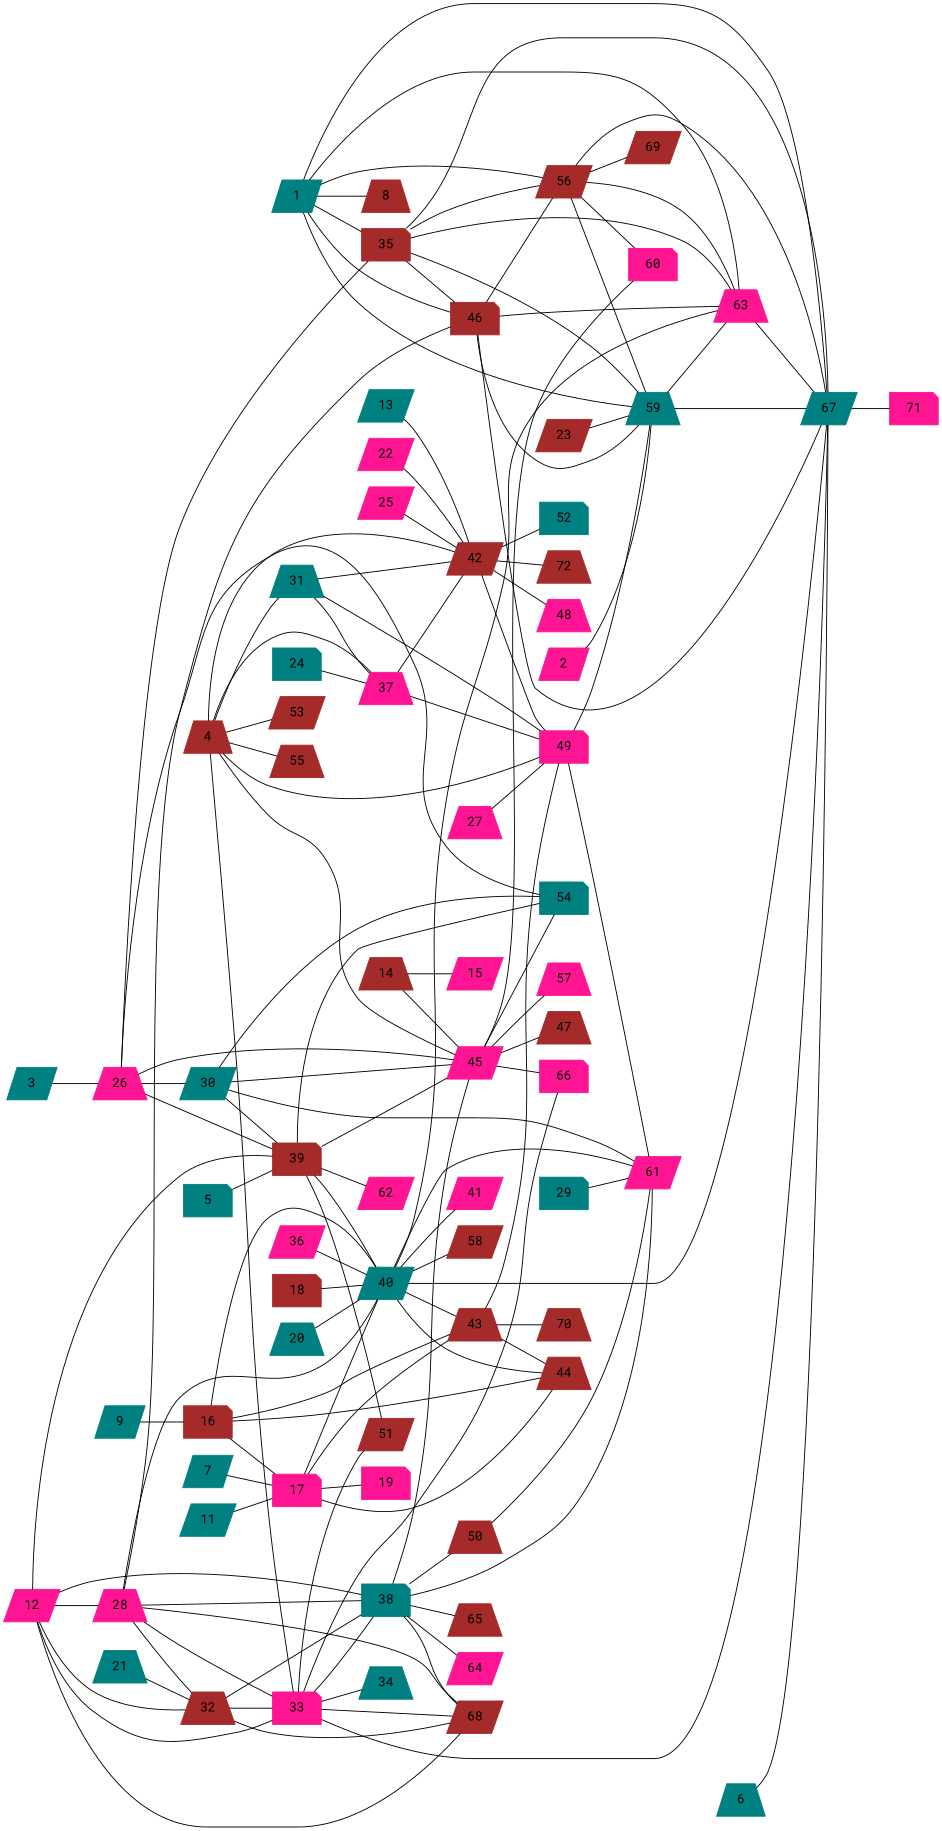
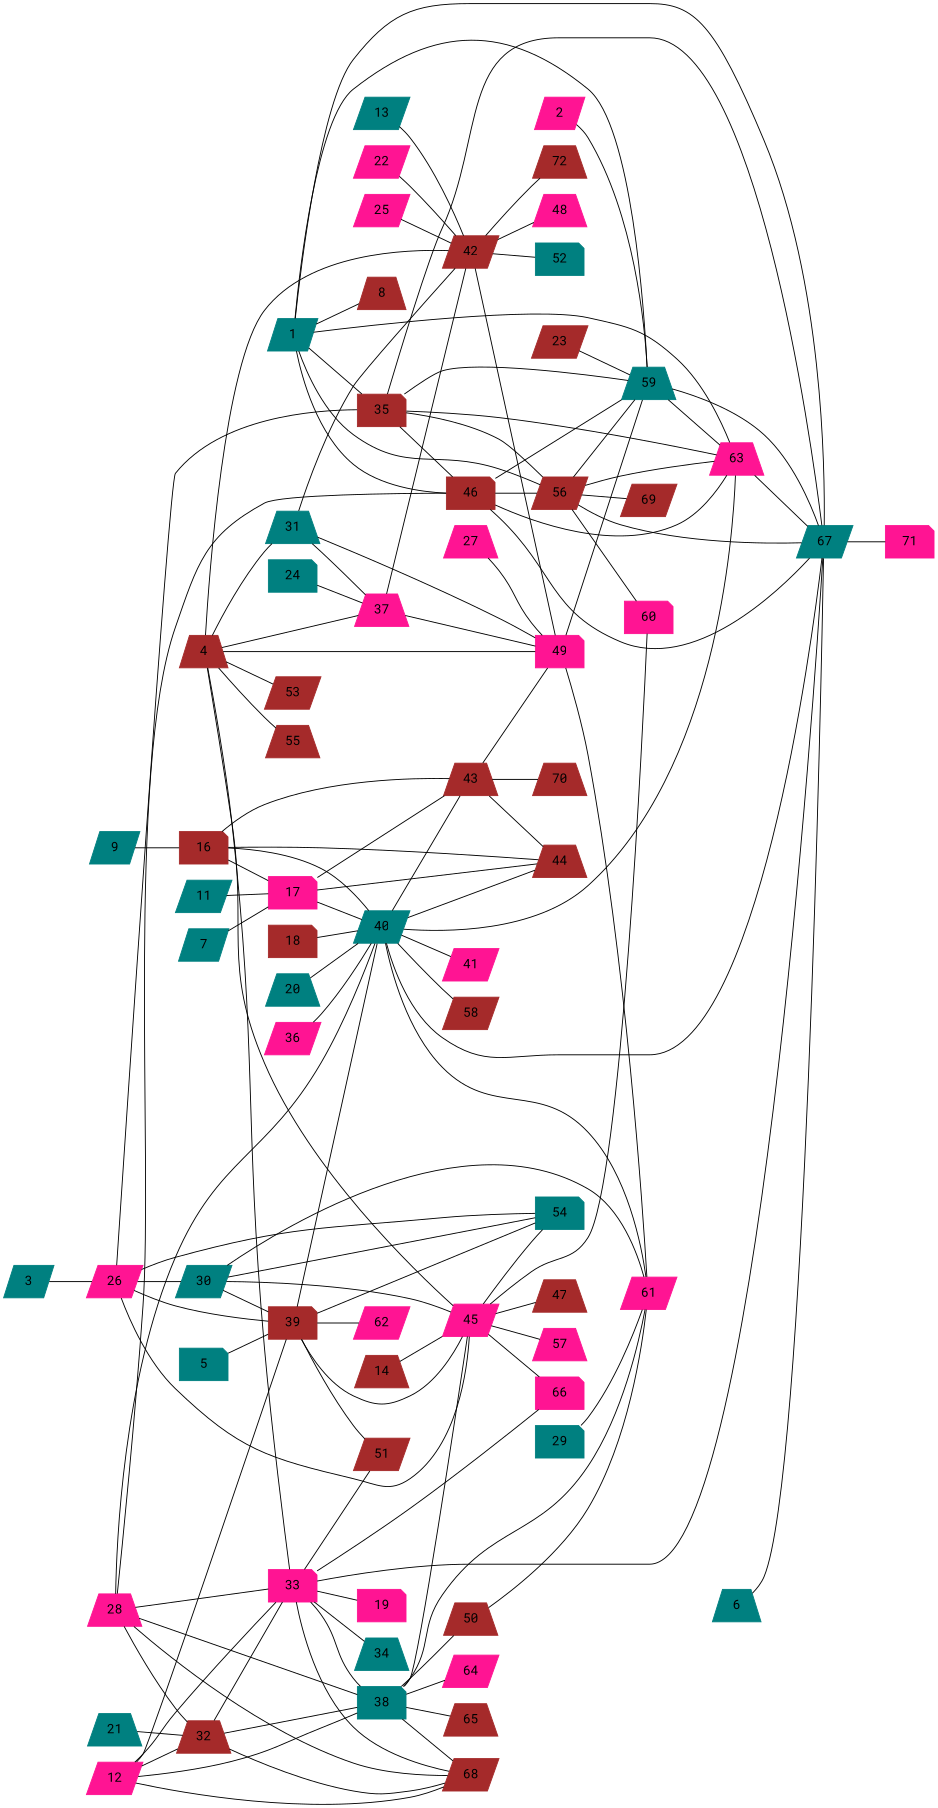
node "15": removed
node "26": shape trapezium -> parallelogram
edge "19" -- "17": now "19" -- "33"
edge "12" -- "28": removed
